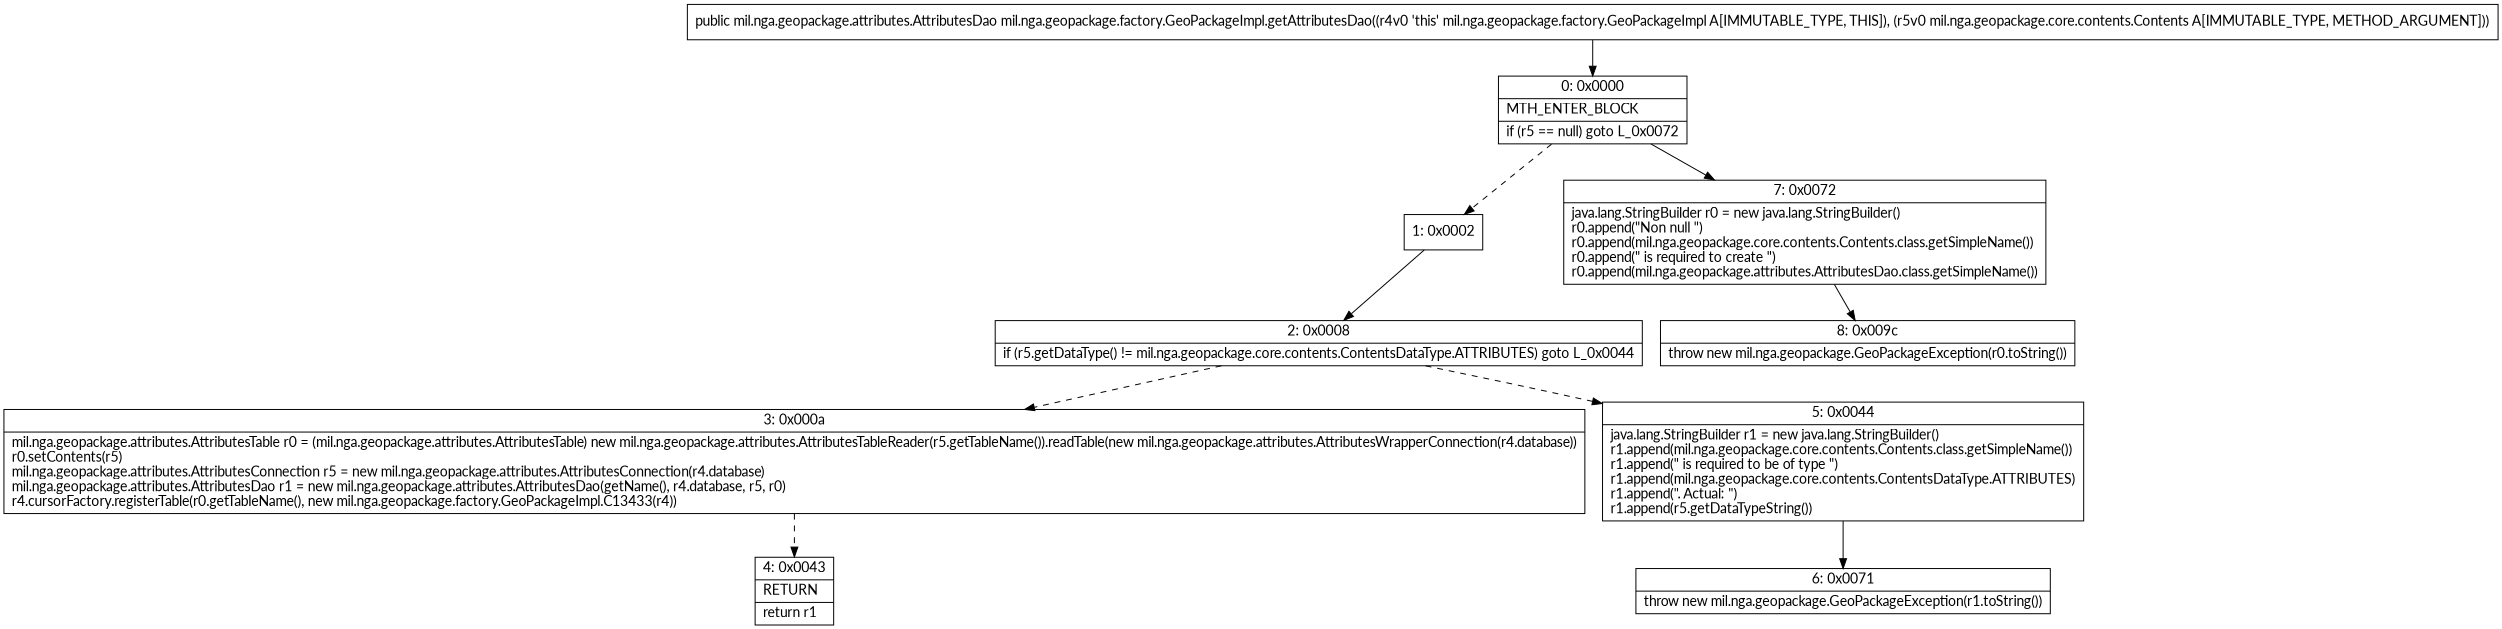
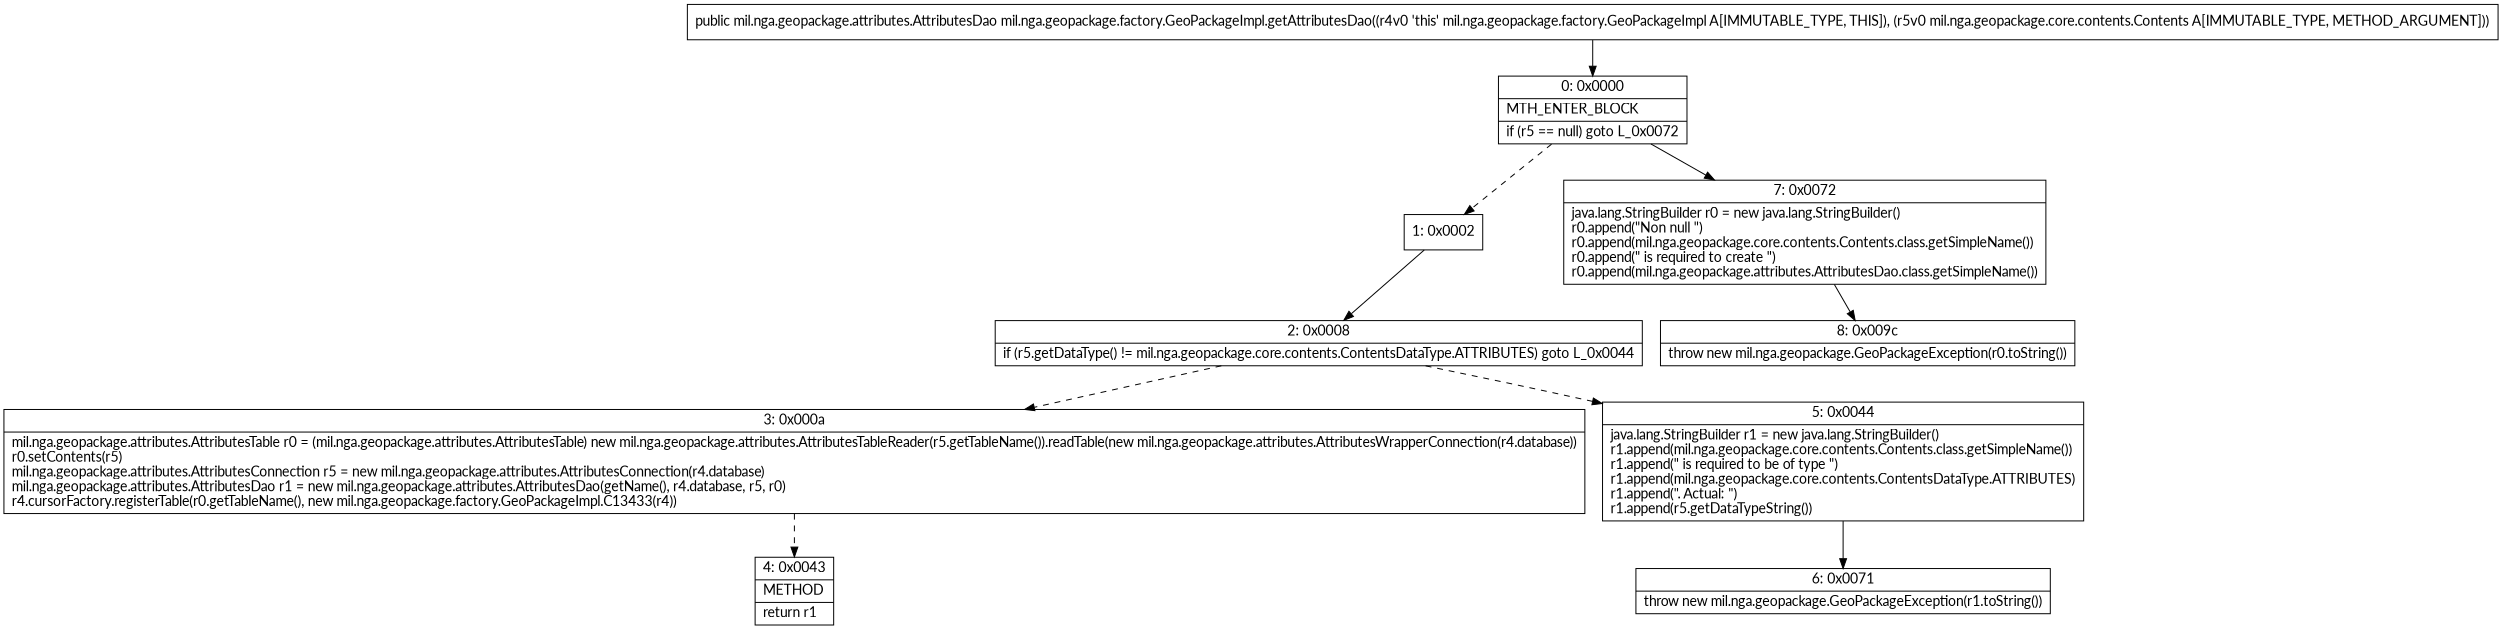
node "4: 0x0043": text "RETURN" -> "METHOD"
